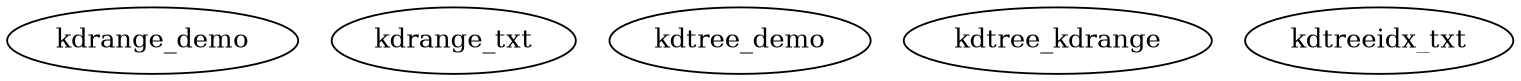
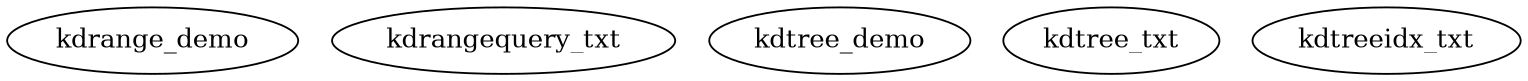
node "kdrange_txt": label "kdrange_txt" -> "kdrangequery_txt"
node "kdtree_kdrange": label "kdtree_kdrange" -> "kdtree_txt"
